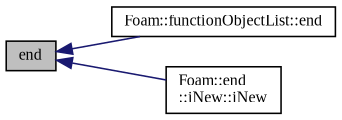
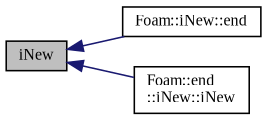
node "Foam::functionObjectList::end": label "Foam::functionObjectList::end" -> "Foam::iNew::end"
node "end": label "end" -> "iNew"
